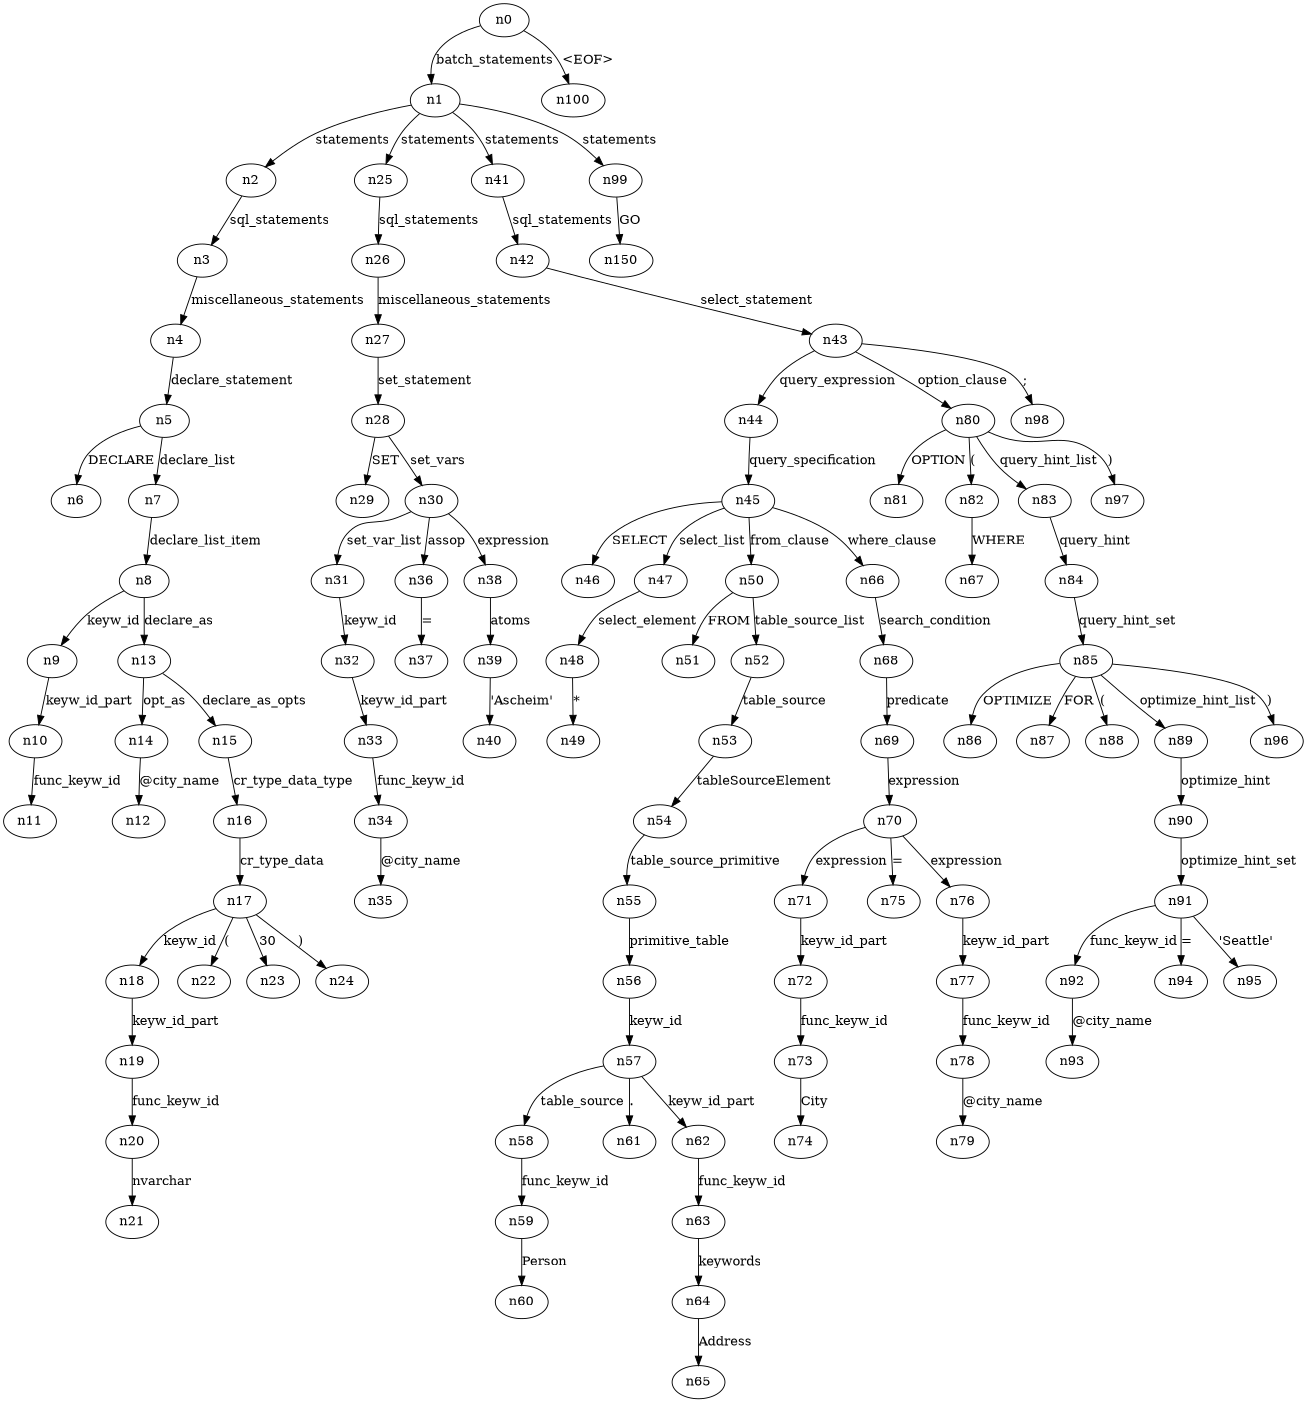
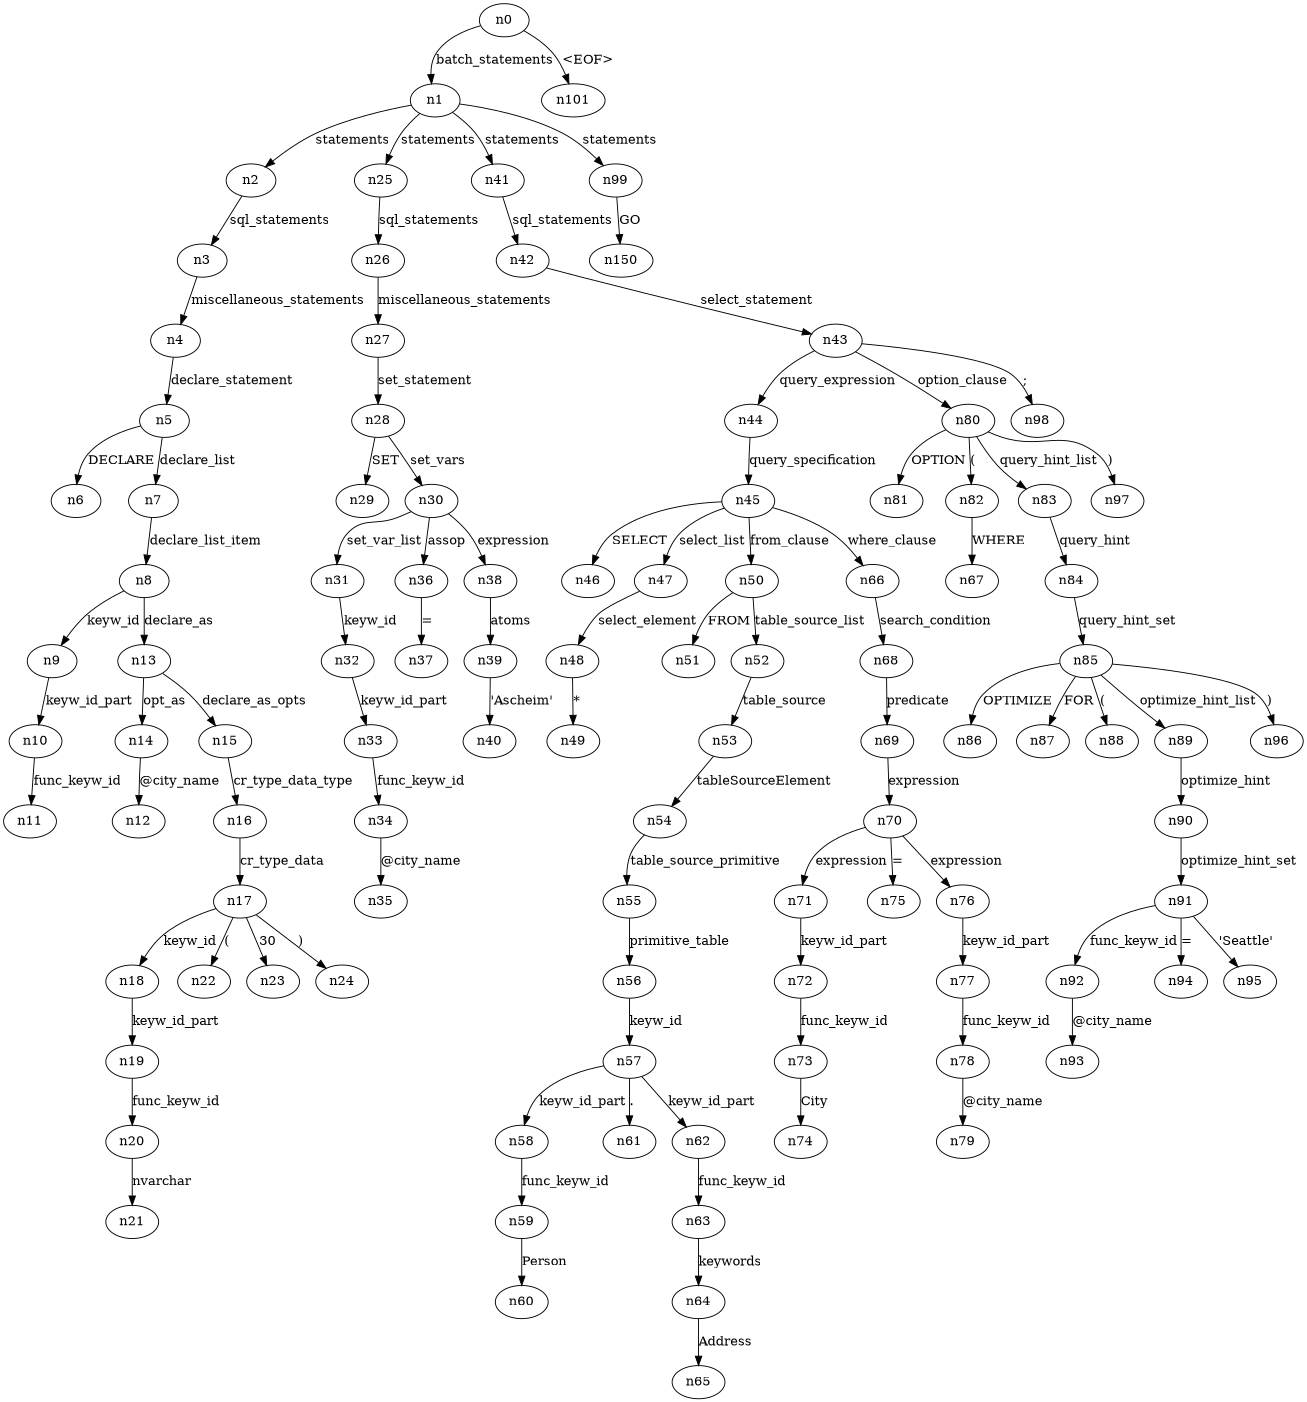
node "n100": label "n100" -> "n101"
edge "n57" -> "n58": label "table_source" -> "keyw_id_part"
